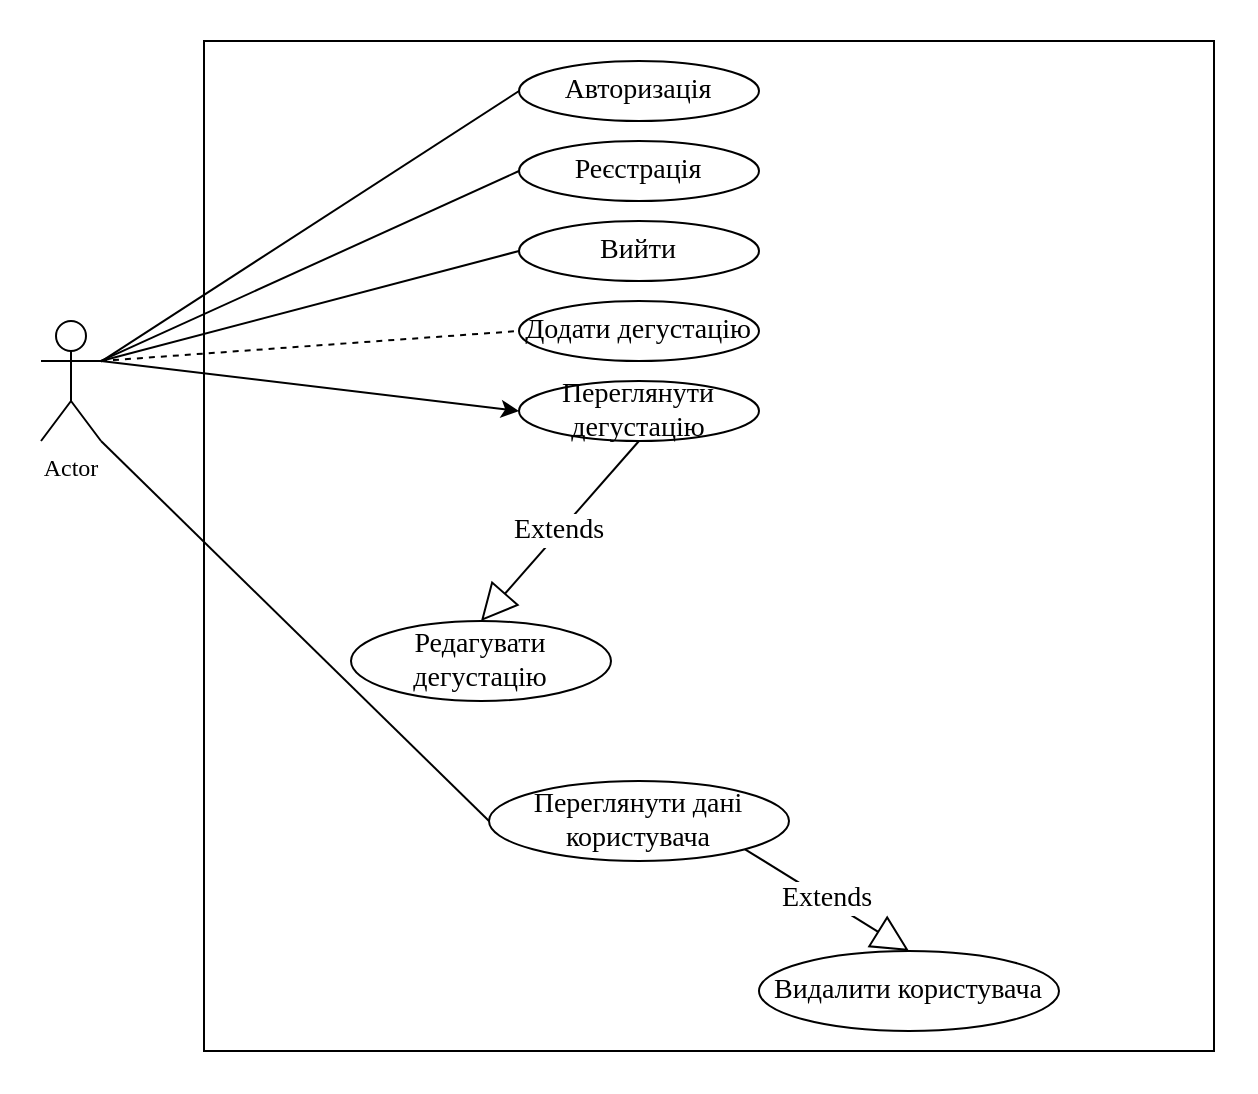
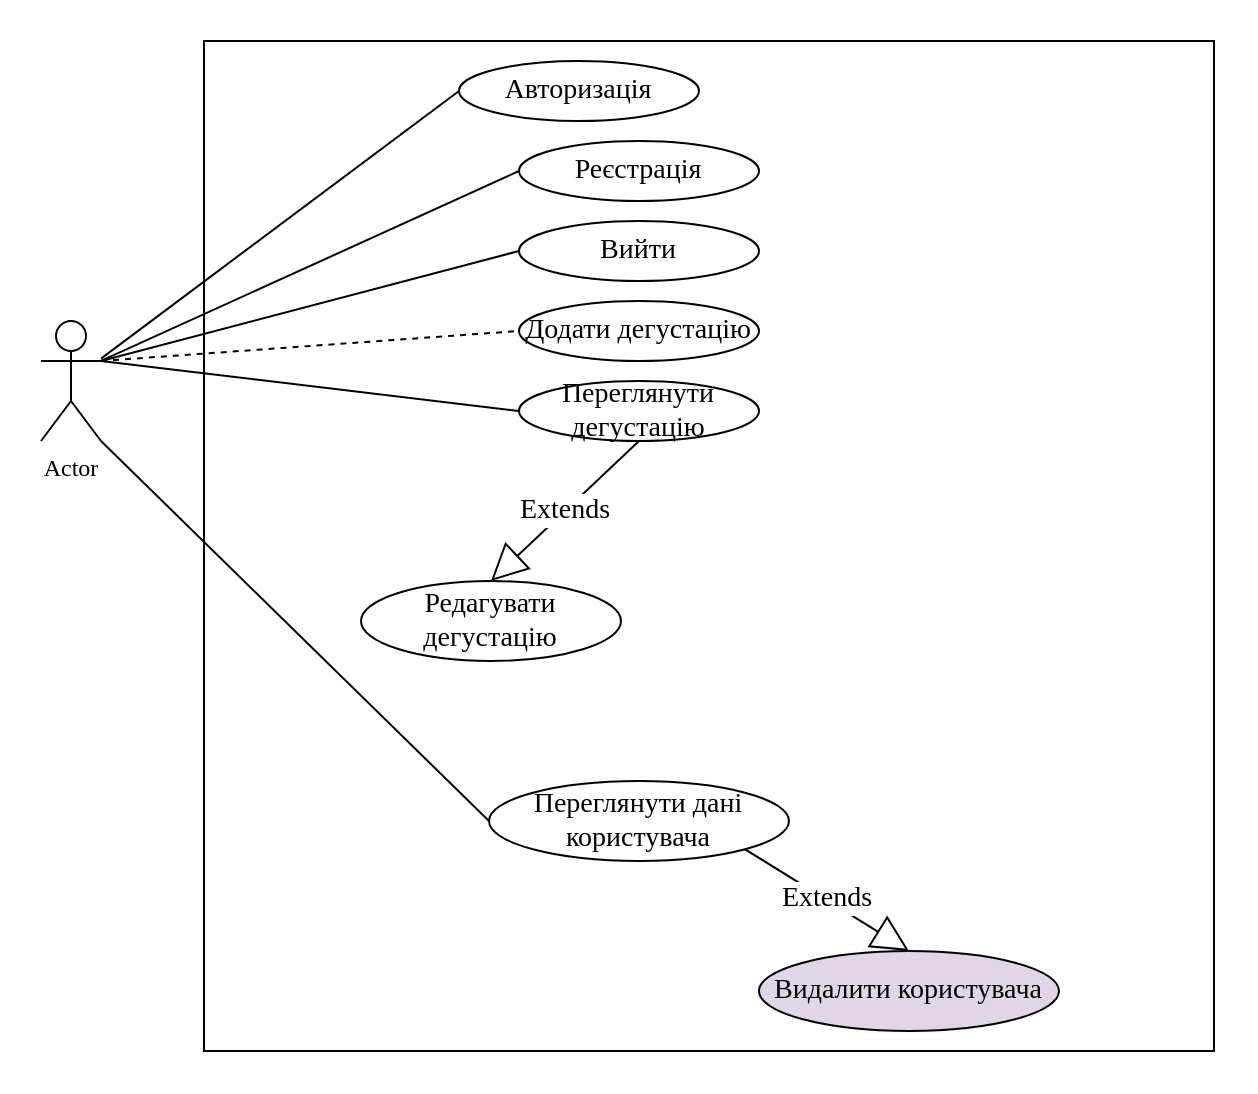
node "Авторизація": moved (639, 91) -> (579, 91)
edge "Actor" -> "Переглянути дегустацію": arrowhead classic -> none
node "Редагувати дегустацію": moved (481, 661) -> (491, 621)
node "Видалити користувача": fillcolor #ffffff -> #e1d5e7
